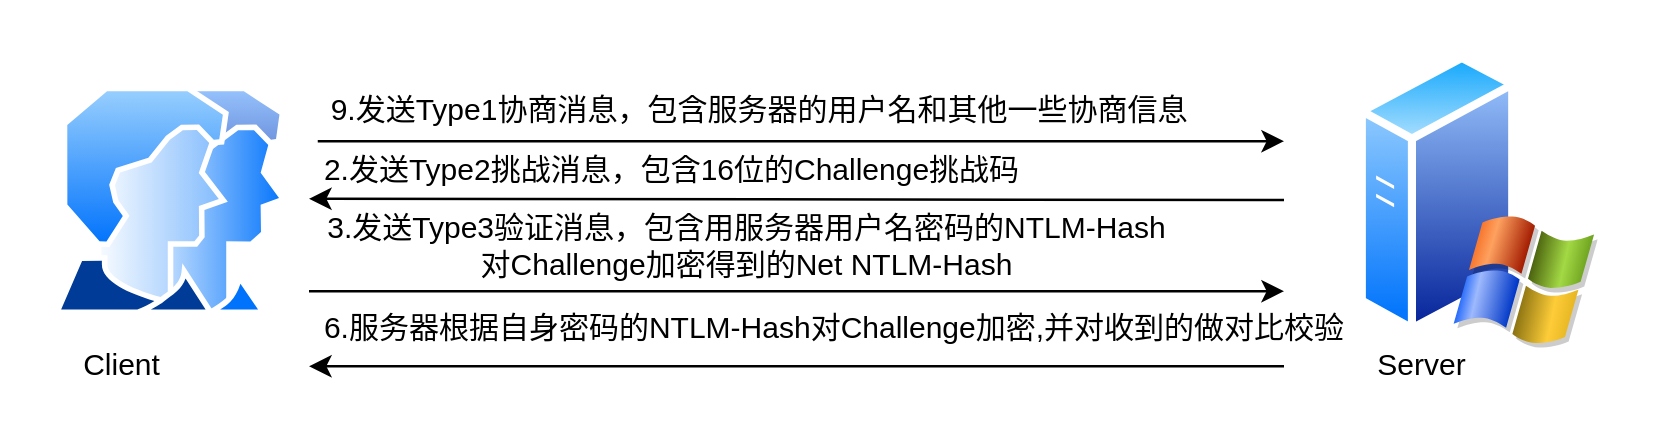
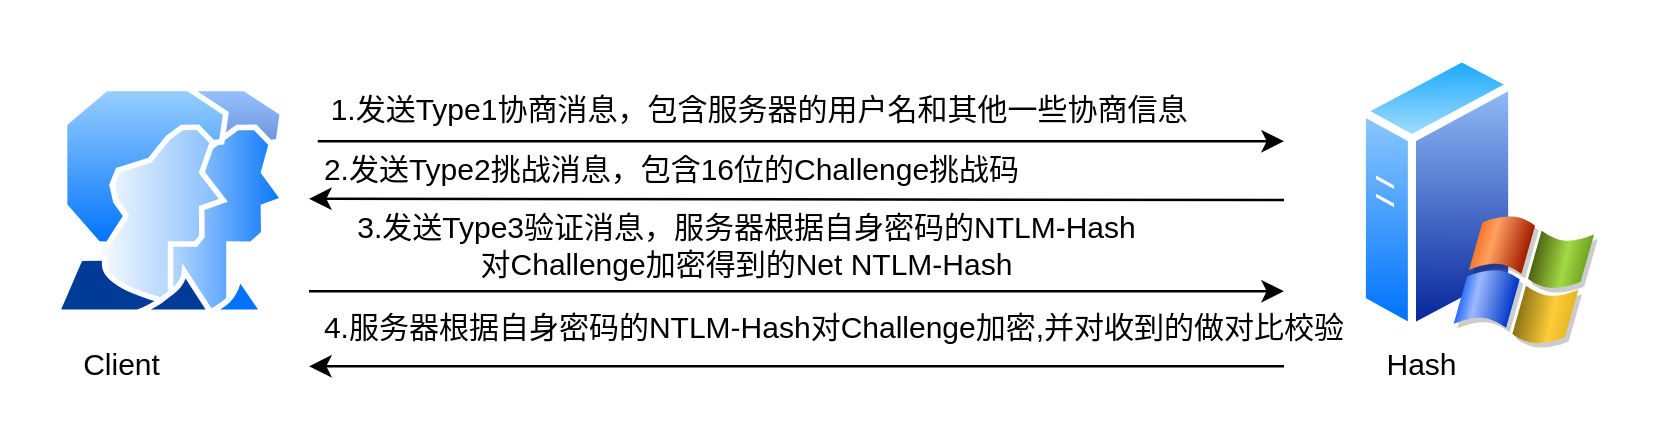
node "9.发送Type1协商消息，包含服务器的用户名和其他一些协商信息": label "9.发送Type1协商消息，包含服务器的用户名和其他一些协商信息" -> "1.发送Type1协商消息，包含服务器的用户名和其他一些协商信息"
node "3.发送Type3验证消息，包含用服务器用户名密码的NTLM-Hash 对Challenge加密得到的Net NTLM-Hash": label "3.发送Type3验证消息，包含用服务器用户名密码的NTLM-Hash 对Challenge加密得到的Net NTLM-Hash" -> "3.发送Type3验证消息，服务器根据自身密码的NTLM-Hash 对Challenge加密得到的Net NTLM-Hash"
node "6.服务器根据自身密码的NTLM-Hash对Challenge加密,并对收到的做对比校验": label "6.服务器根据自身密码的NTLM-Hash对Challenge加密,并对收到的做对比校验" -> "4.服务器根据自身密码的NTLM-Hash对Challenge加密,并对收到的做对比校验"
node "Server": label "Server" -> "Hash"
